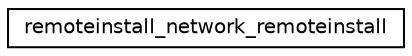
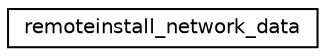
node "remoteinstall_network_remoteinstall": label "remoteinstall_network_remoteinstall" -> "remoteinstall_network_data"
